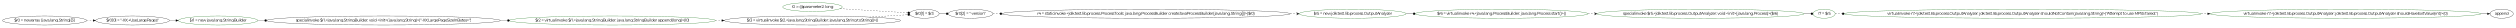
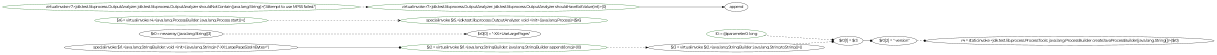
node "l0 := @parameter2: long": label "l0 := @parameter2: long" -> "l0 := @parameter0: long"
node "$r5 = new jdk.test.lib.process.OutputAnalyzer": removed
node "r7 = $r5": removed
node "$r1 = new java.lang.StringBuilder": removed
